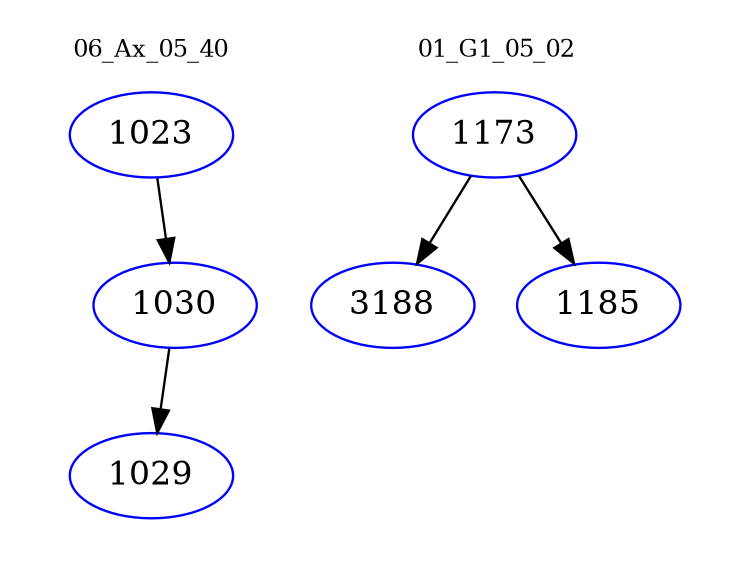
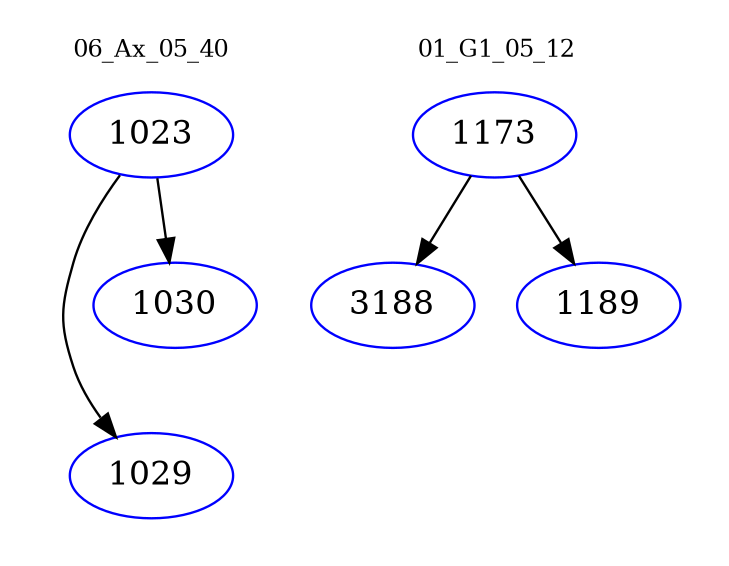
cluster "01_G1_05_02": label "01_G1_05_02" -> "01_G1_05_12"
node "1185": label "1185" -> "1189"
edge "1030" -> "1029": now "1023" -> "1029"
